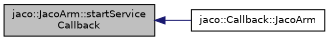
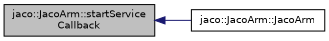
node "jaco::Callback::JacoArm": label "jaco::Callback::JacoArm" -> "jaco::JacoArm::JacoArm"
